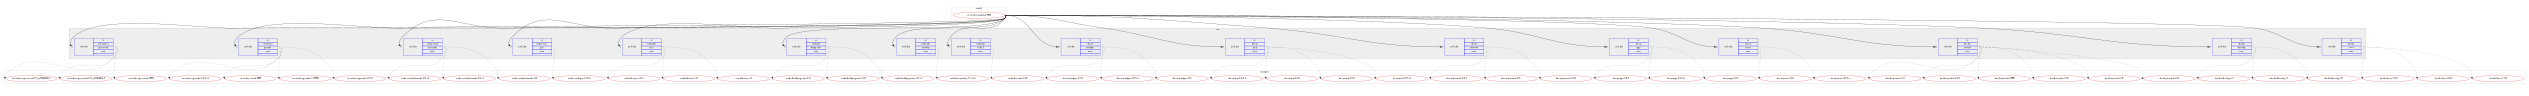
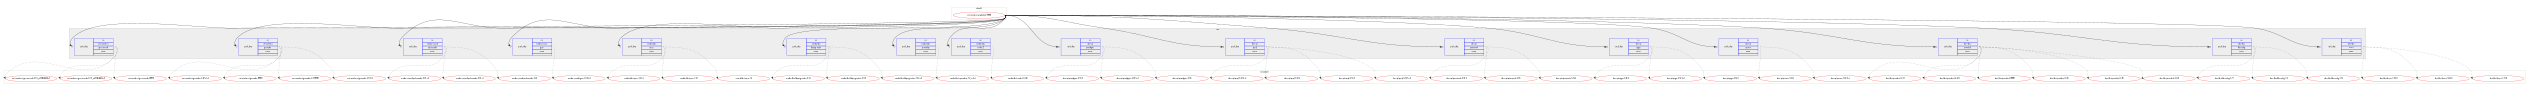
node "net-wireless/sound-9999": label "net-wireless/sound-9999" -> "net-wireless/gnuradio-9999"
